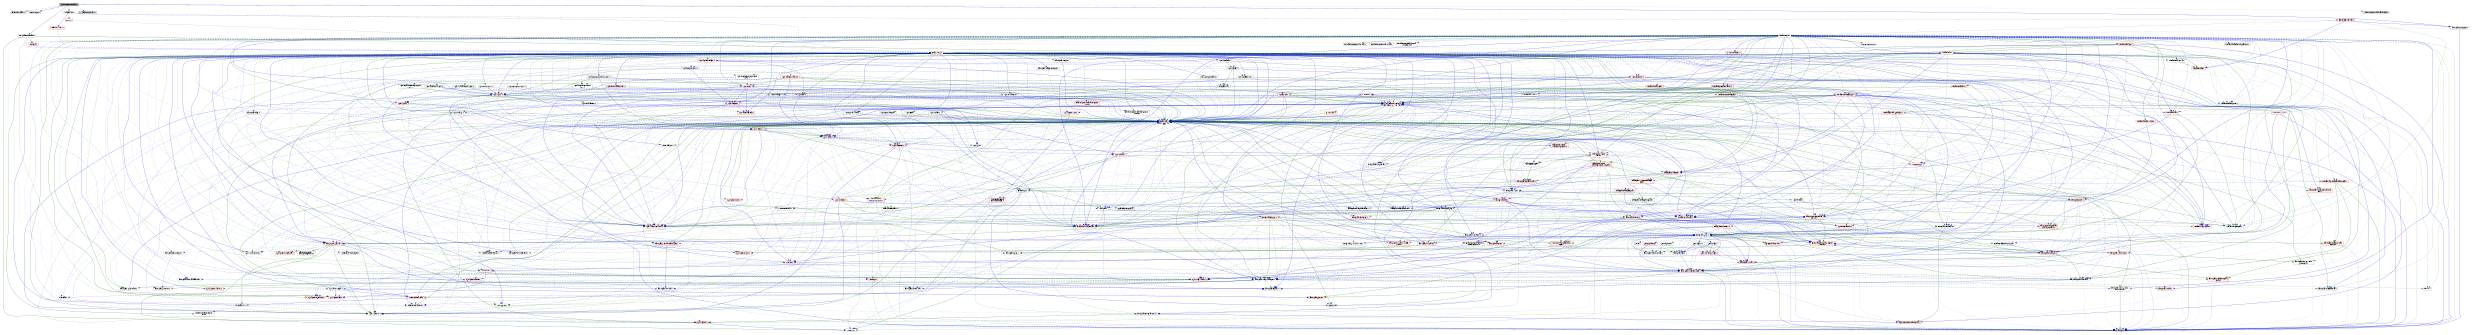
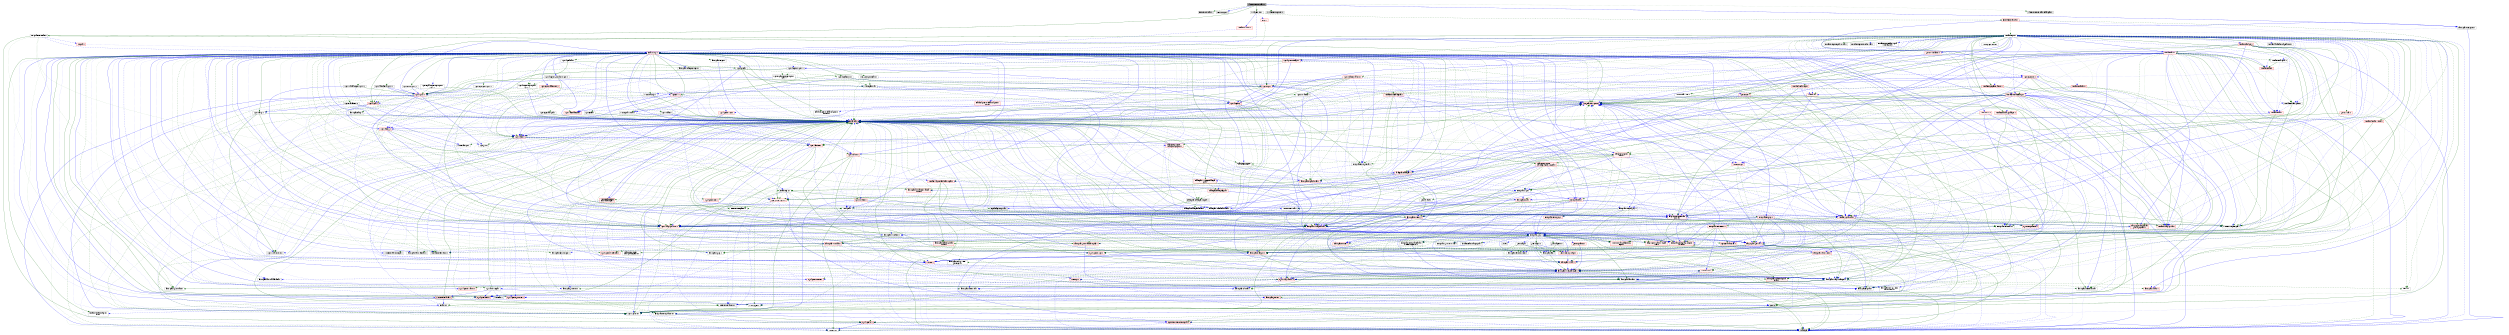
node "Templates/PointerIsConvertible Box.h": label "Templates/PointerIsConvertible Box.h" -> "Templates/PointerIsConvertible FromTo.h"
edge "Templates/UnrealTemplate.h" -> "Templates/Atomic.h": now "Templates/UnrealTemplate.h" -> "Templates/IsPointer.h"
